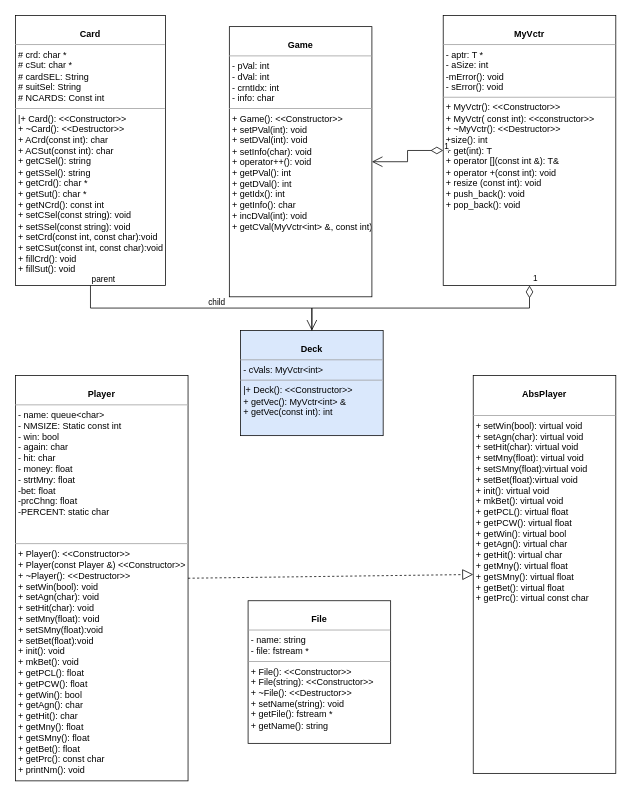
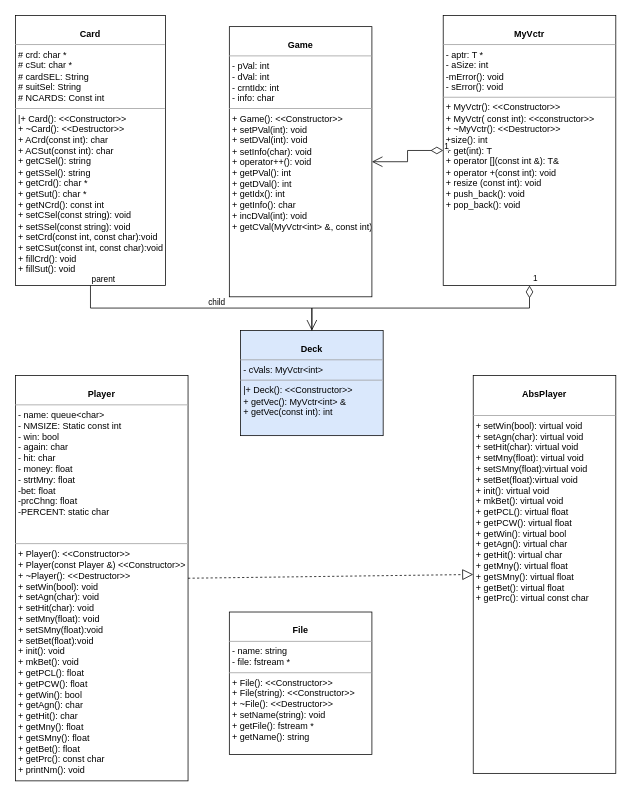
node "File - name: string - file: fstream * + File(): <<Constructor>> + File(string): <<Constructor>> + ~File(): <<Destructor>> + setName(string): void + getFile(): fstream * + getName(): string": moved (319, 672) -> (300, 683)
